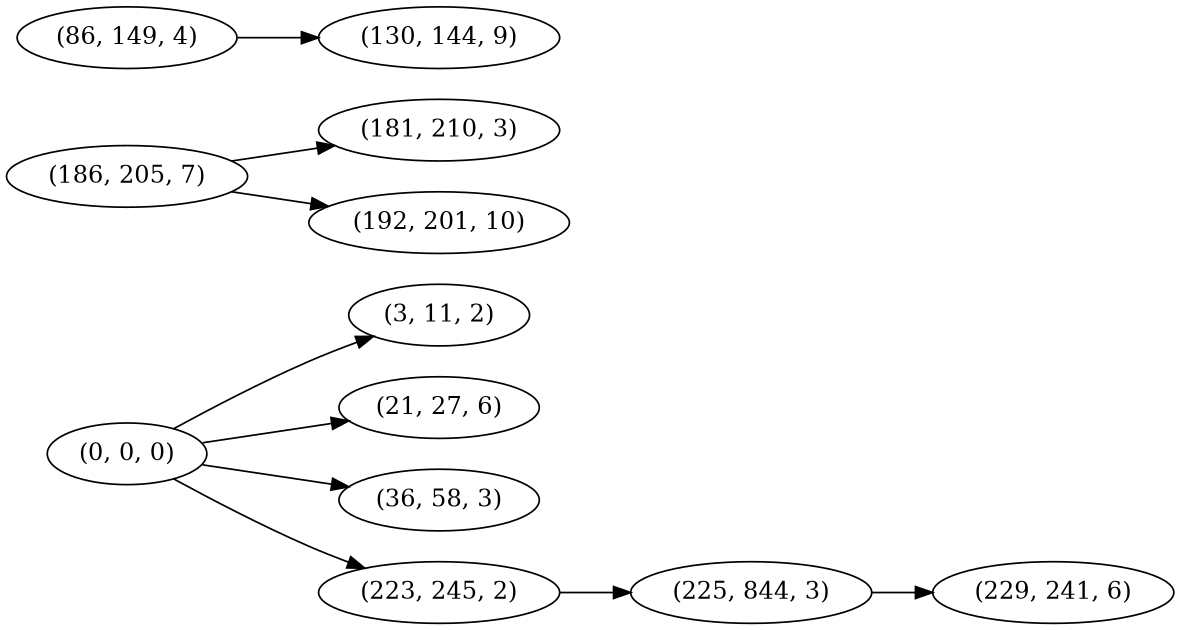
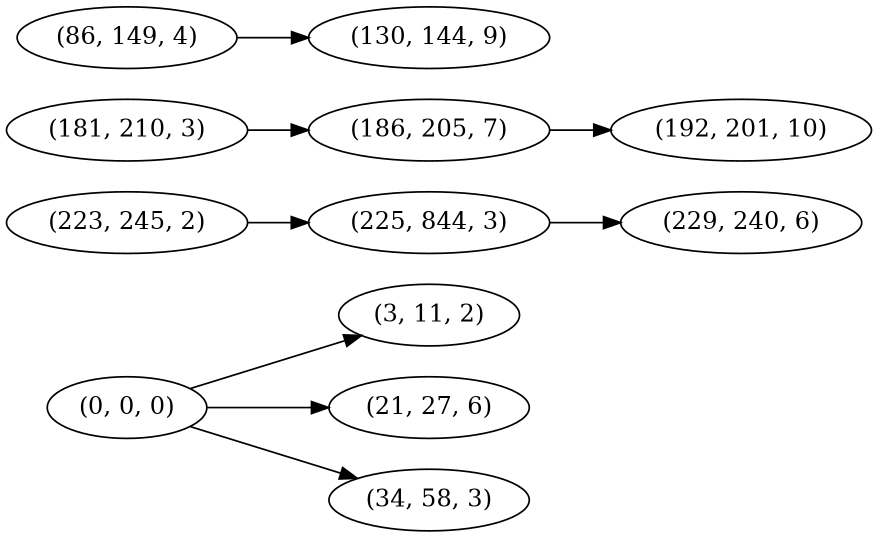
edge "(186, 205, 7)" -> "(181, 210, 3)": reversed
node "(36, 58, 3)": label "(36, 58, 3)" -> "(34, 58, 3)"
edge "(0, 0, 0)" -> "(223, 245, 2)": removed
node "(229, 241, 6)": label "(229, 241, 6)" -> "(229, 240, 6)"
